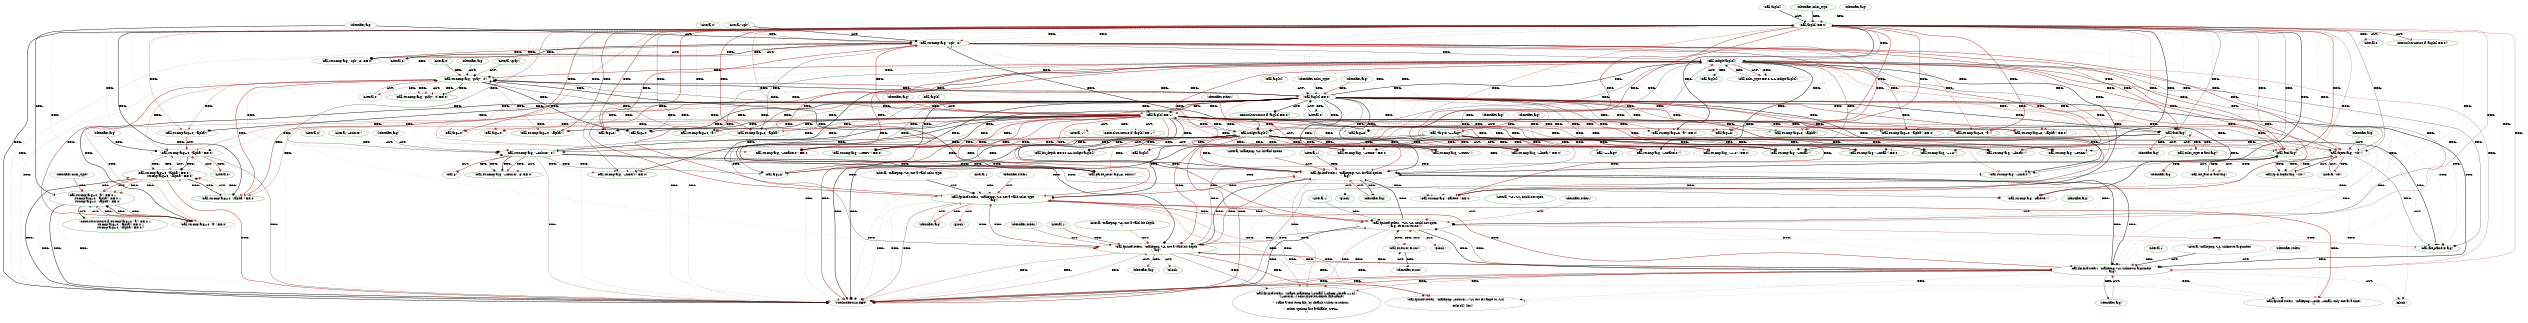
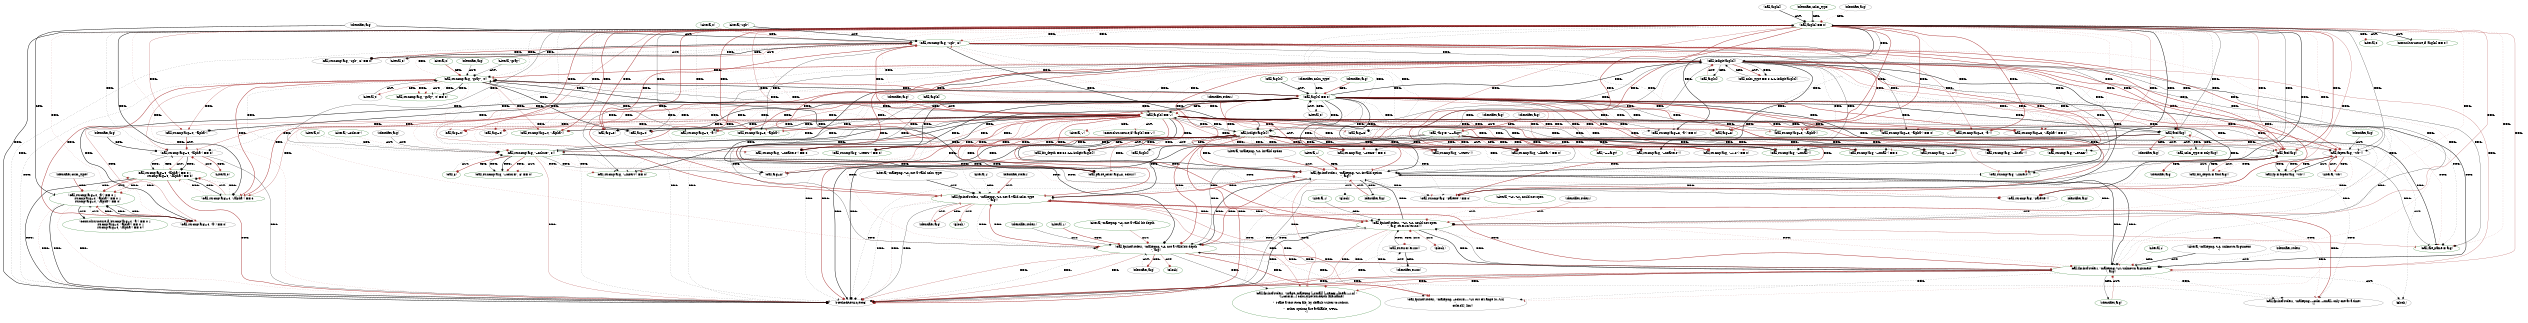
edge "(Call,arg[3])" -> "(Call,arg[3] == 0)": arrowhead tee -> box
edge "(Call,arg[3] == 0)" -> "(ControlStructure,if (arg[3] == 0))": color brown -> black
edge "(Call,arg[4])" -> "(Call,arg[4] == 0)": style dotted -> bold
edge "(Call,arg[4] == 0)" -> "(Call,arg+8)": arrowhead tee -> diamond
node "(ControlStructure,if (arg[4] == 0))": removed
edge "(Literal,'-')" -> "(Call,arg[0] == '-')": removed, label "AST:"
edge "(Call,arg[0] == '-')" -> "(Call,arg+8)": style bold -> solid
edge "(Call,arg[0] == '-')" -> "(Call,parse_color(arg+8, colors))": label "CFG: " -> "DDG: "
node "(Call,color_type = atoi(arg))": label "(Call,color_type = atoi(arg))" -> "(Call,color_type = only(arg))"
node "(Call,bit_atoi = atoi(arg))": label "(Call,bit_atoi = atoi(arg))" -> "(Call,bit_depth = atoi(arg))"
edge "(Call,strerror(errno))" -> "(Identifier,errno)": arrowhead tee -> diamond
node "(MethodReturn,RET)": label "(MethodReturn,RET)" -> "(MethodReturn,PNG)"
